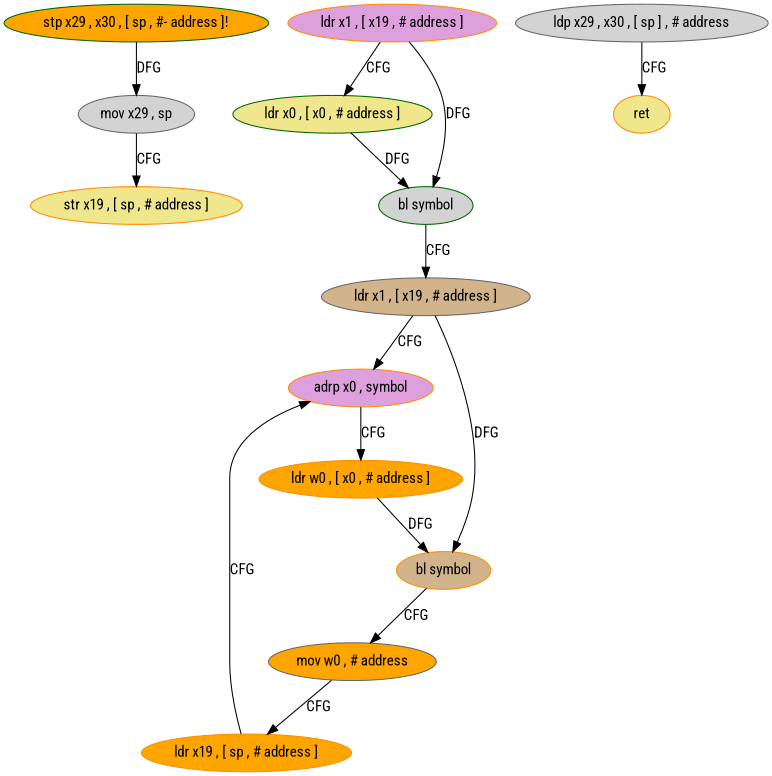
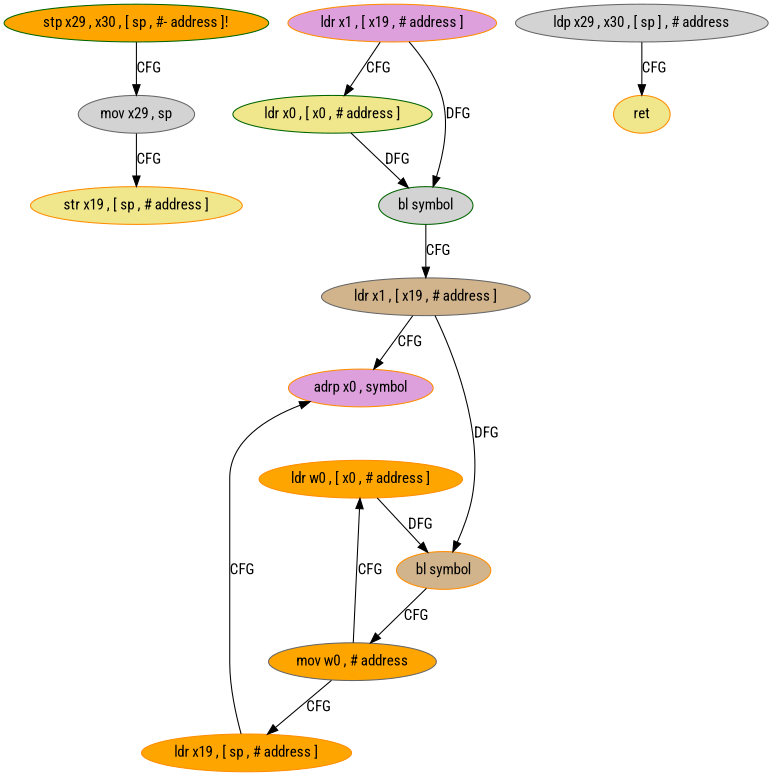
edge "stp x29 , x30 , [ sp , #- address ]!" -> "mov x29 , sp": label "DFG" -> "CFG"
edge "adrp x0 , symbol" -> "ldr w0 , [ x0 , # address ]": now "mov w0 , # address" -> "ldr w0 , [ x0 , # address ]"
